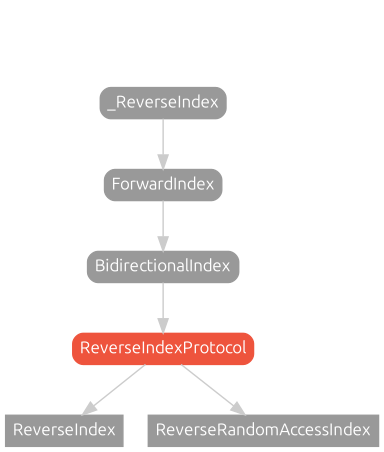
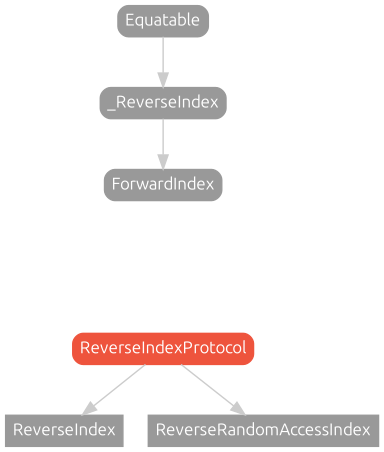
node "Equatable": added
node "BidirectionalIndex": removed
